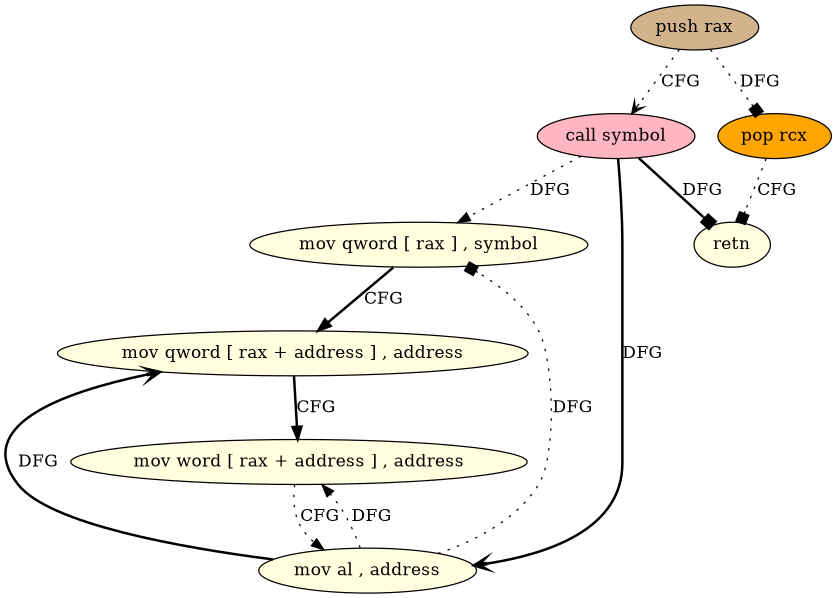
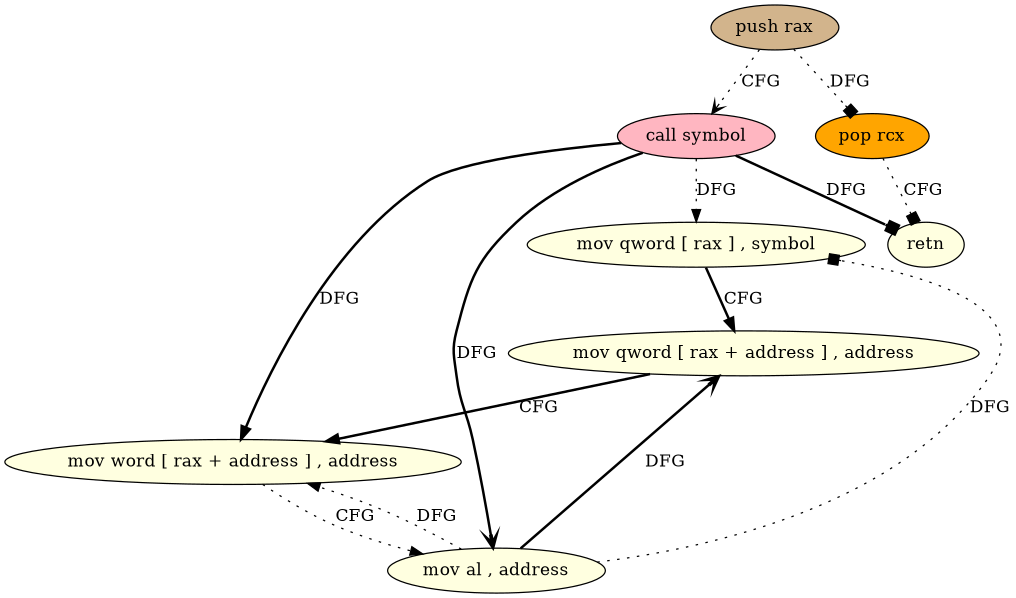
edge "call symbol" -> "mov word [ rax + address ] , address": added, label "DFG"
